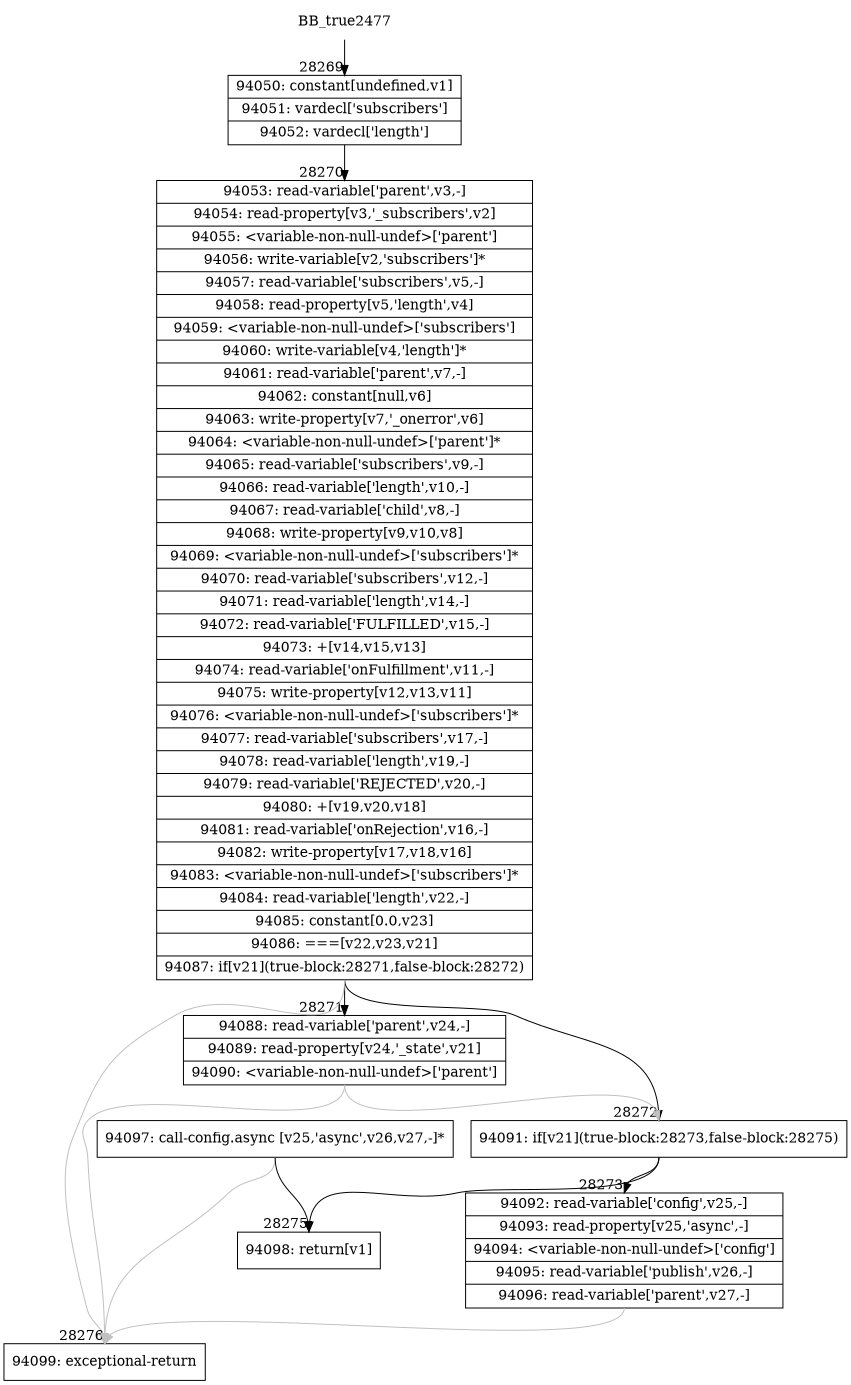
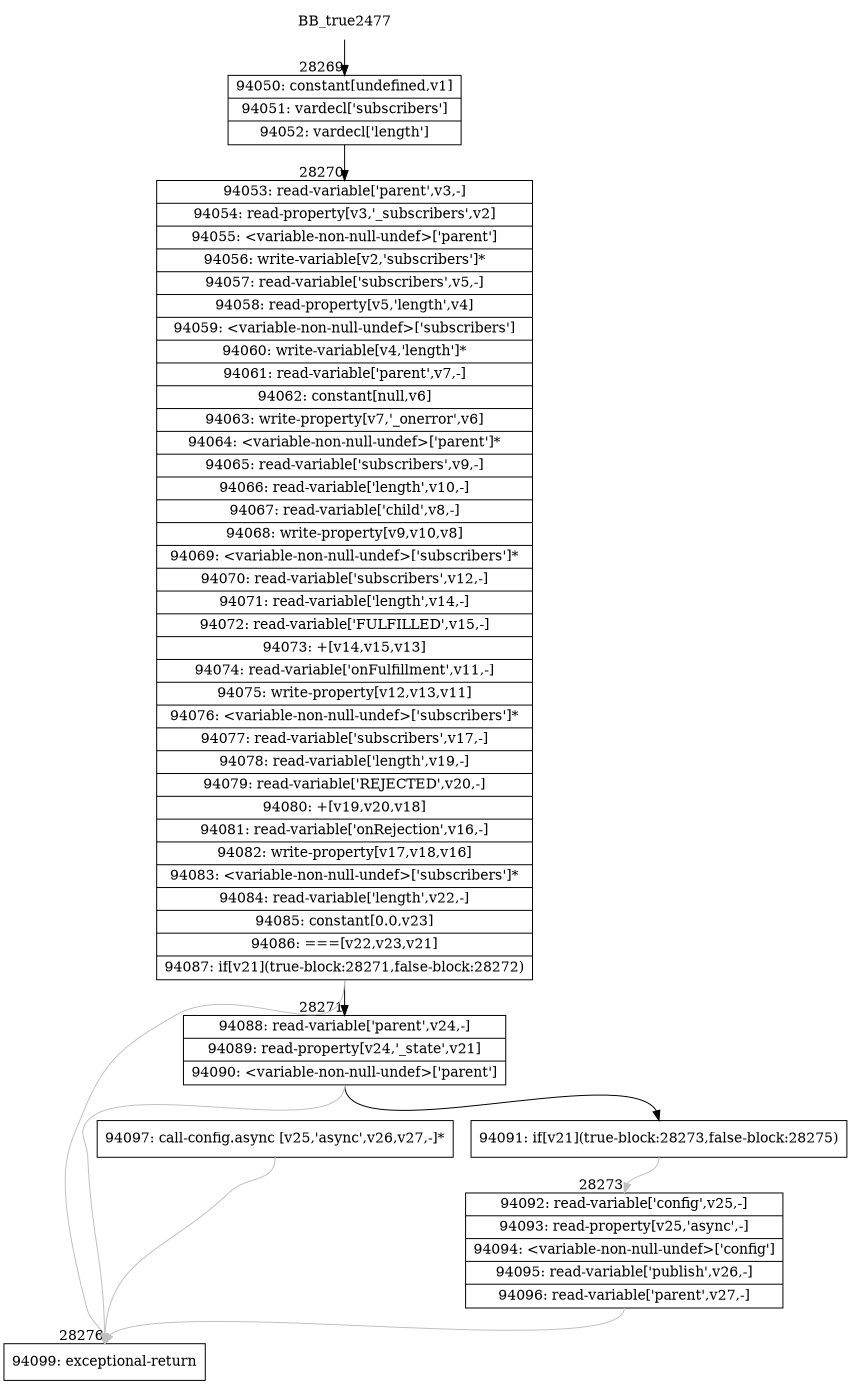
edge "94053: read-variable['parent',v3,-]" -> "94091: if[v21](true-block:28273,false-block:28275)": removed
edge "94088: read-variable['parent',v24,-]" -> "94091: if[v21](true-block:28273,false-block:28275)": color gray -> black
edge "94091: if[v21](true-block:28273,false-block:28275)" -> "94092: read-variable['config',v25,-]": color black -> gray
node "94098: return[v1]": removed
